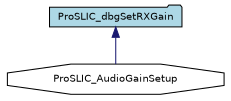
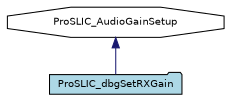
edge "ProSLIC_AudioGainSetup" -> "ProSLIC_dbgSetRXGain": reversed
